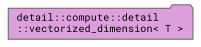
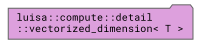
node "detail::compute::detail ::vectorized_dimension< T >": label "detail::compute::detail ::vectorized_dimension< T >" -> "luisa::compute::detail ::vectorized_dimension< T >"
